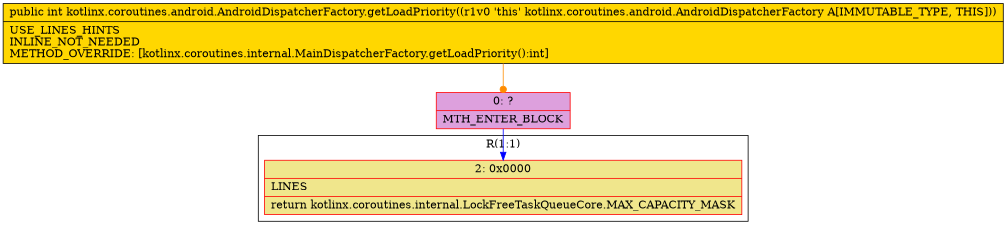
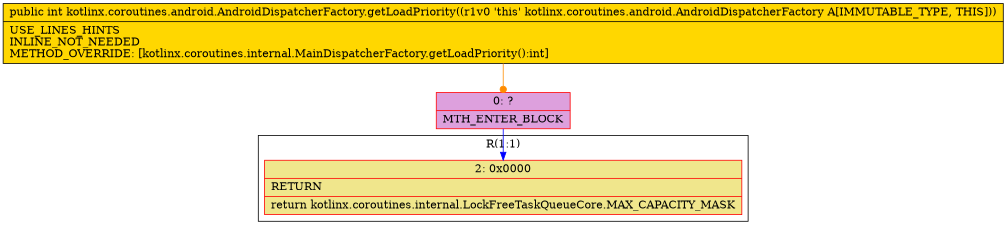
node "2: 0x0000": text "LINES" -> "RETURN"
